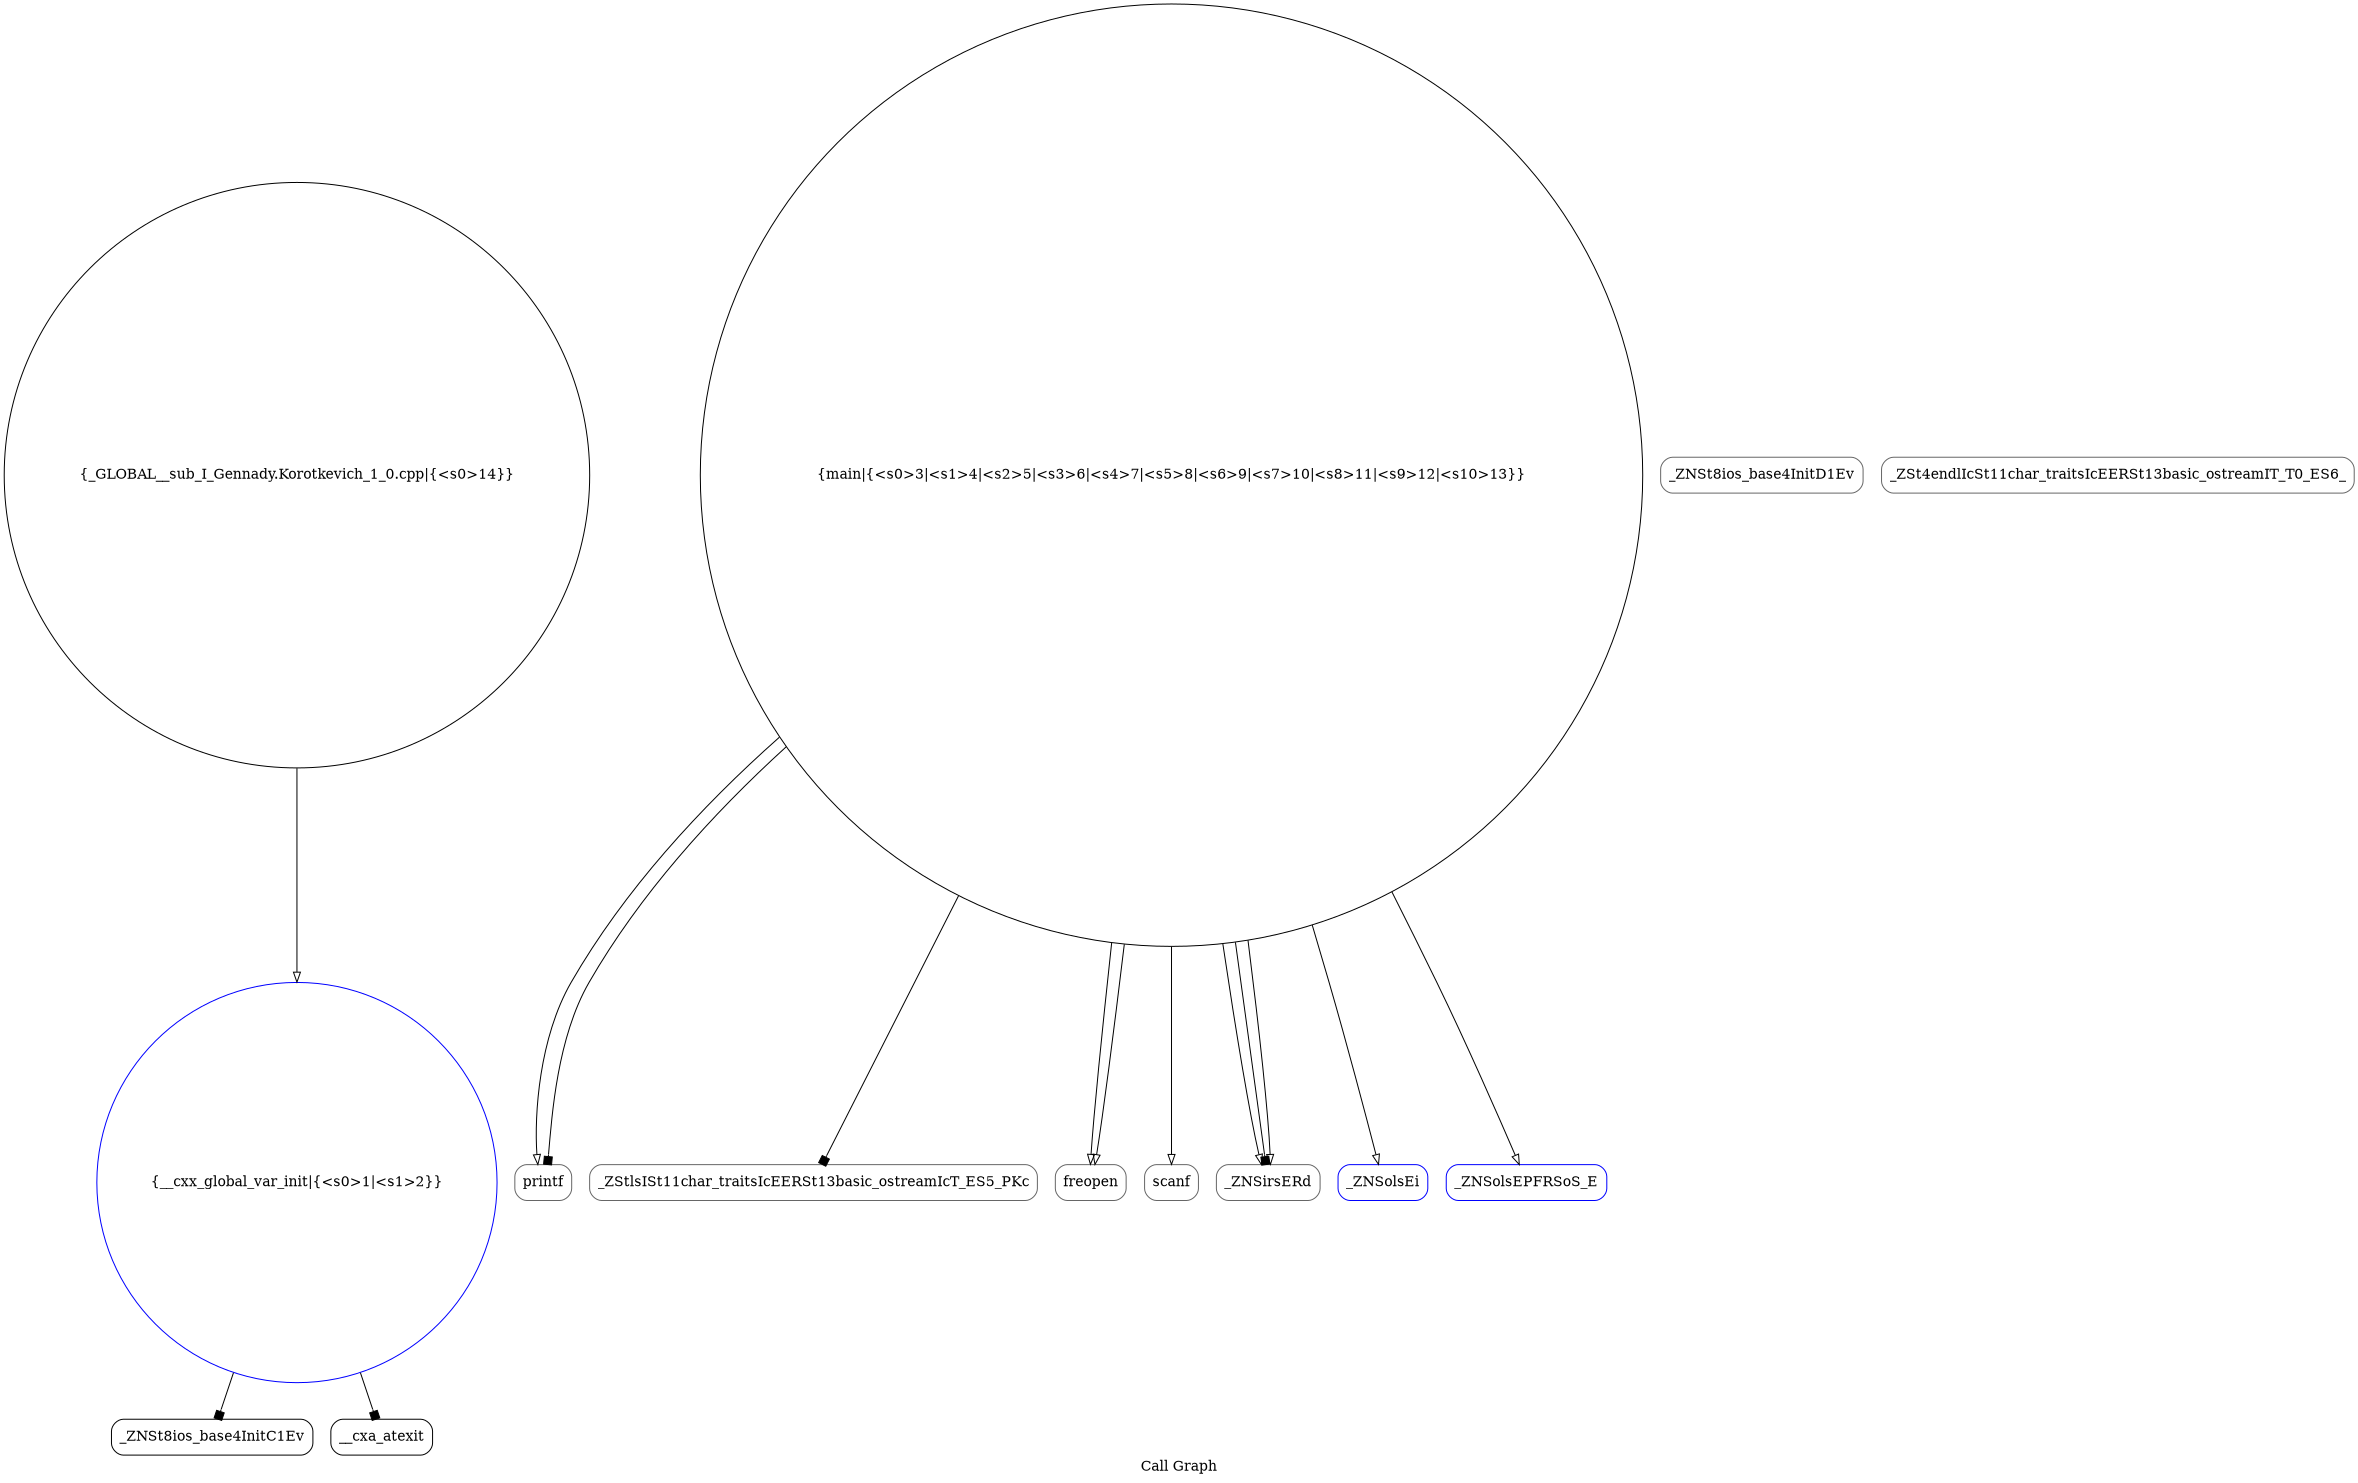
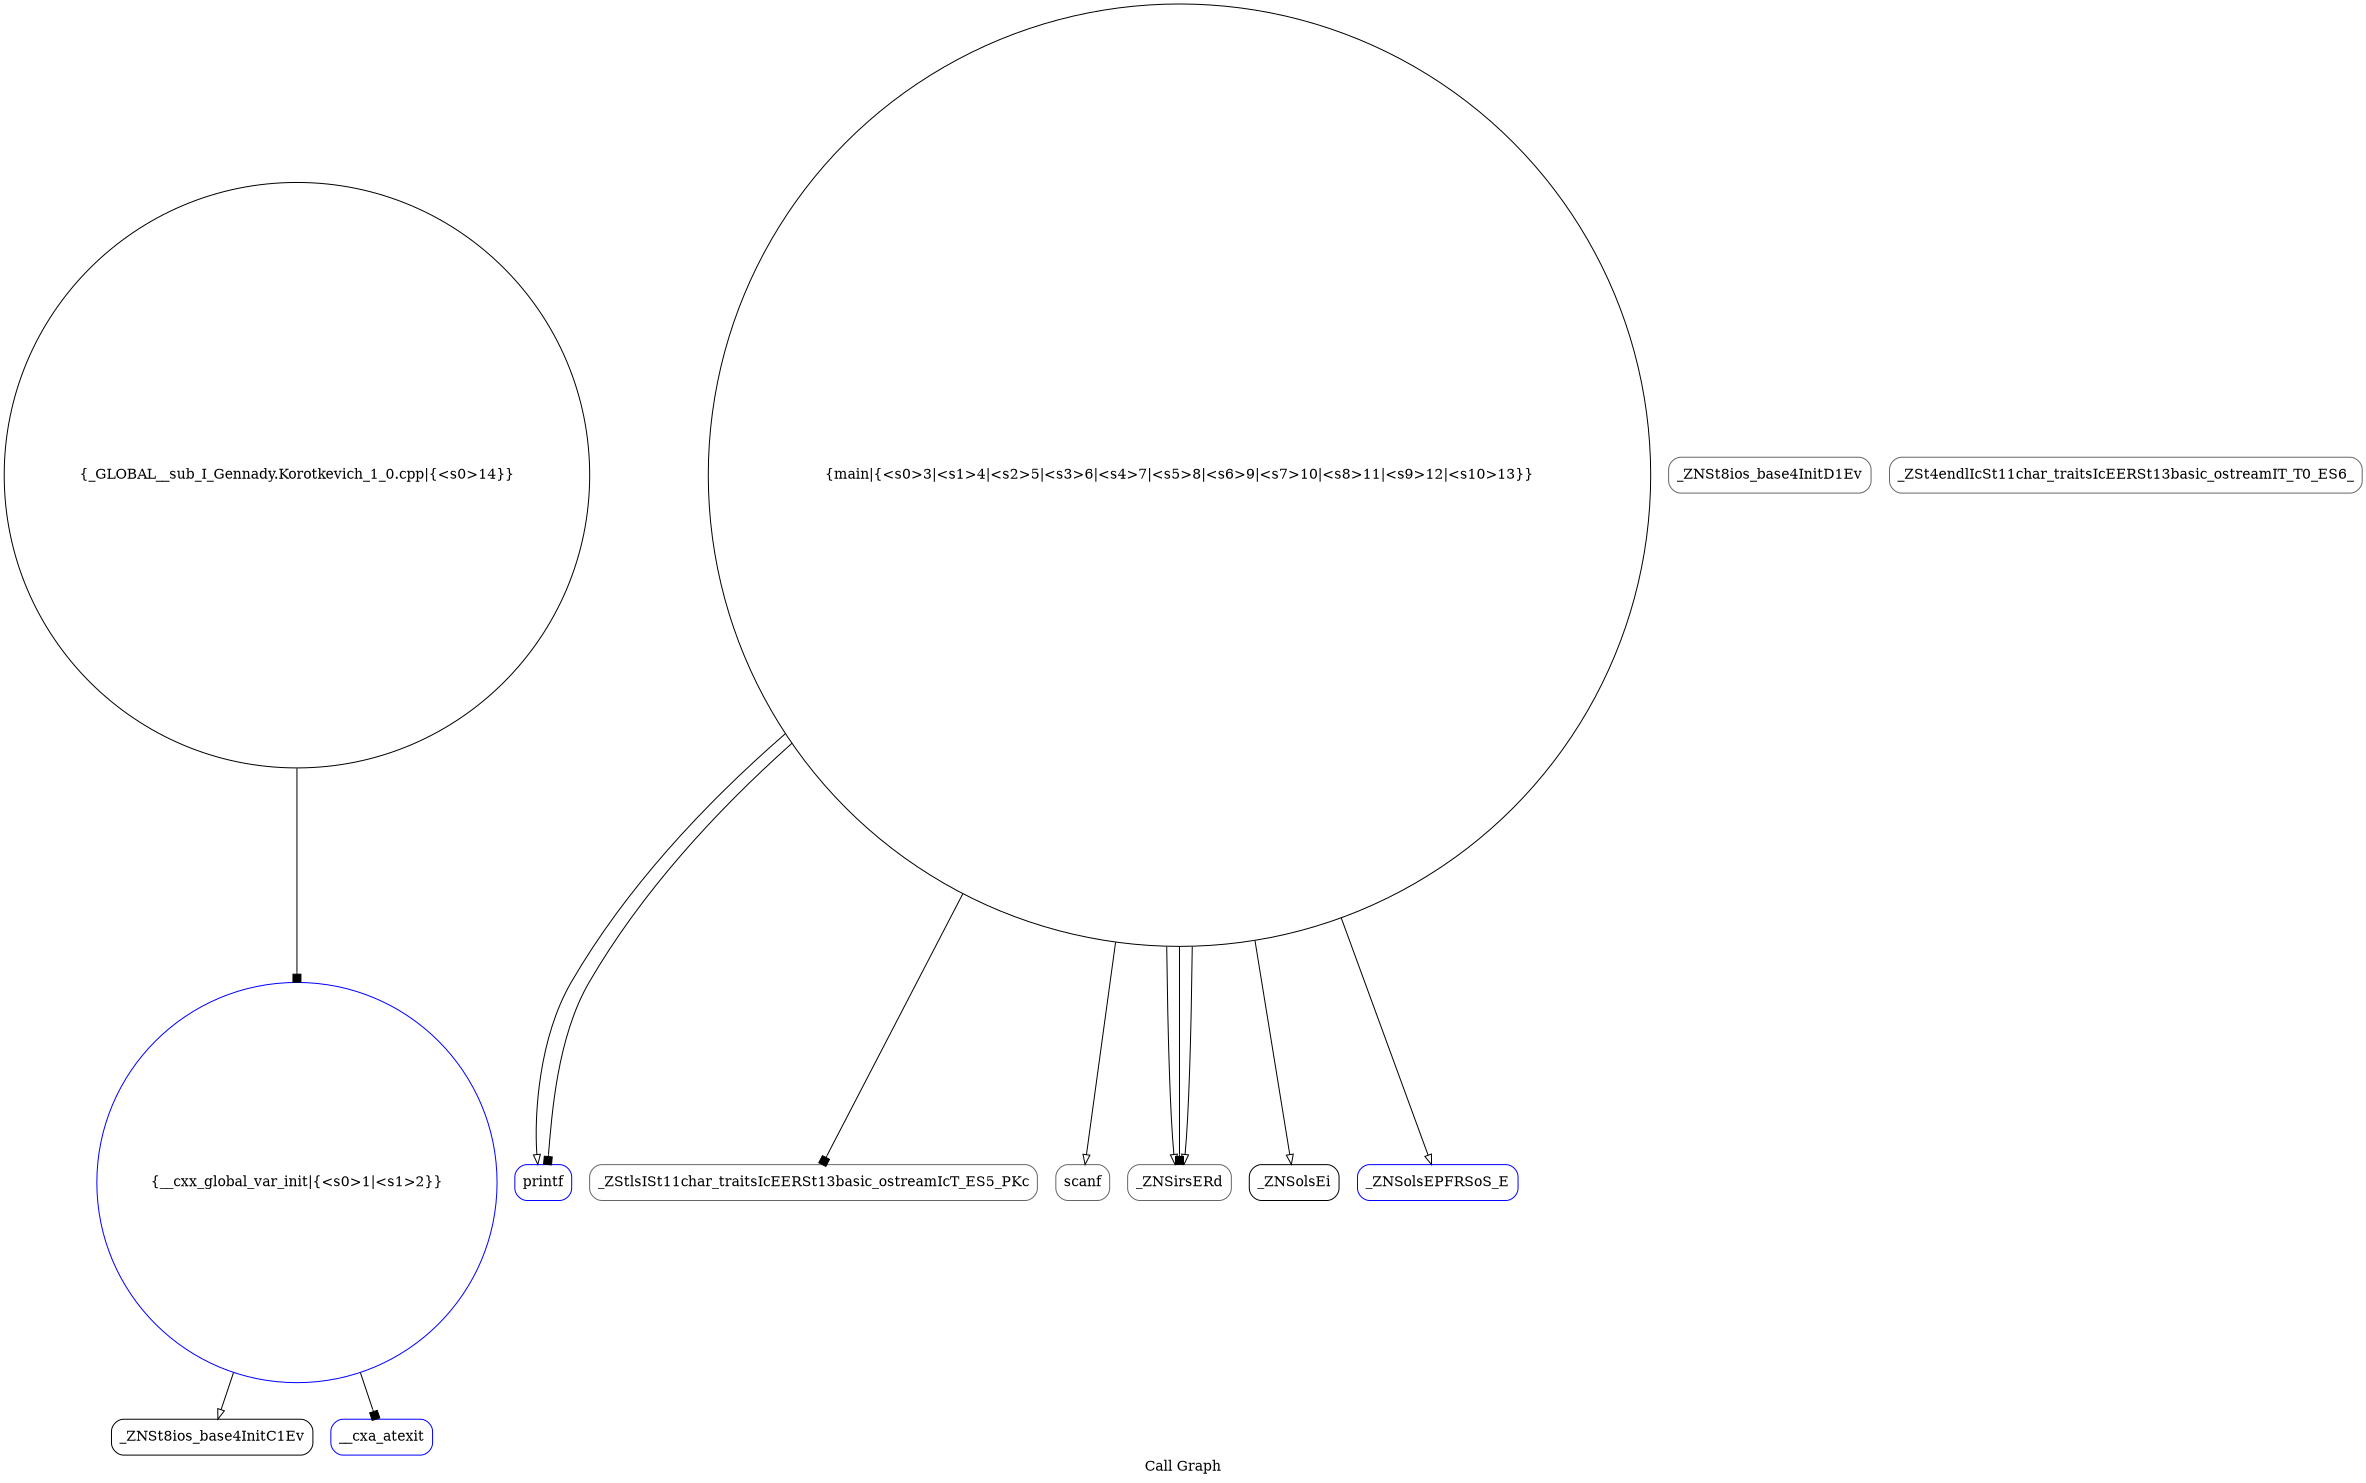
edge "{_GLOBAL__sub_I_Gennady.Korotkevich_1_0.cpp|{<s0>14}}" -> "{__cxx_global_var_init|{<s0>1|<s1>2}}": arrowhead onormal -> box
node "printf": color gray40 -> blue
node "freopen": removed
node "_ZNSolsEi": color blue -> black
edge "{__cxx_global_var_init|{<s0>1|<s1>2}}" -> "_ZNSt8ios_base4InitC1Ev": arrowhead box -> onormal
node "__cxa_atexit": color black -> blue
